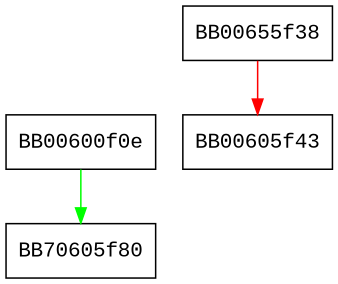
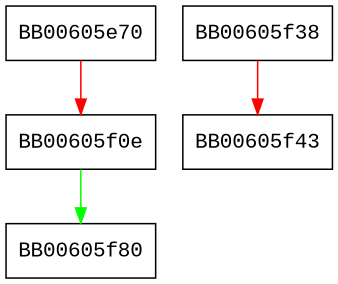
node "BB00605e70": added
node "BB00655f38": label "BB00655f38" -> "BB00605f38"
node "BB00600f0e": label "BB00600f0e" -> "BB00605f0e"
node "BB70605f80": label "BB70605f80" -> "BB00605f80"
